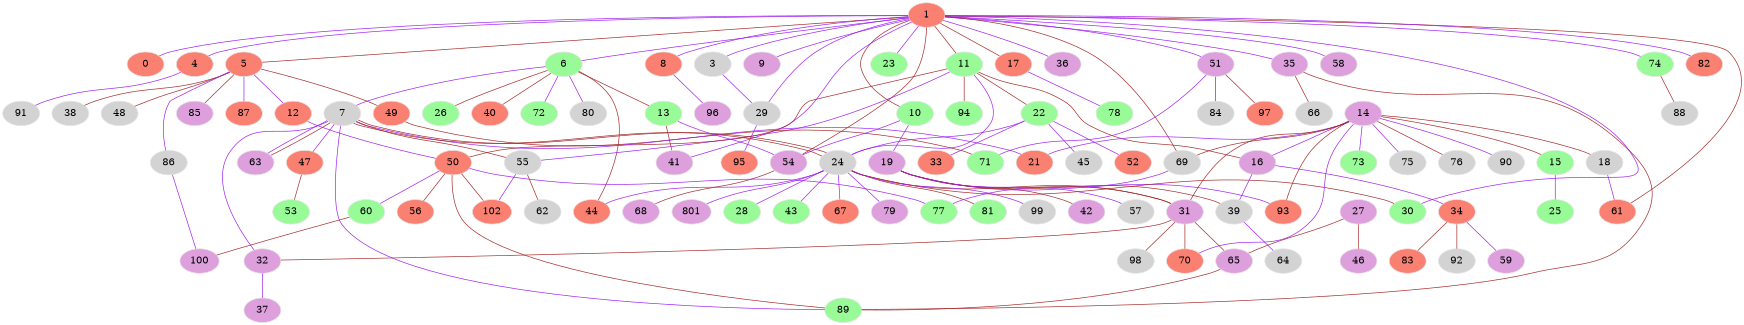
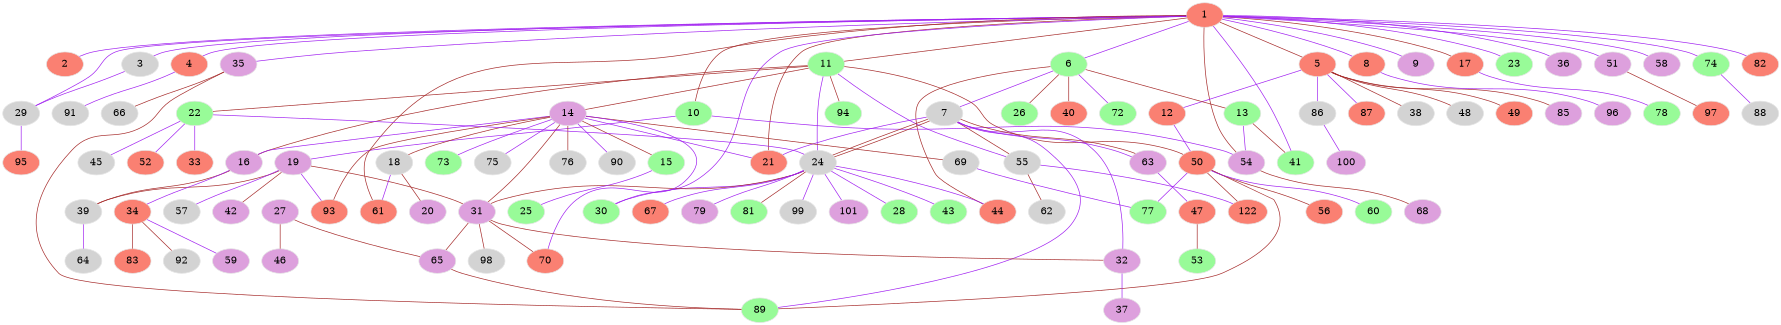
edge "1" -- "69": now "1" -- "21"
node "0": label "0" -> "2"
edge "74" -- "88": color brown -> purple
edge "11" -- "14": added
node "80": removed
node "84": removed
edge "7" -- "47": now "63" -- "47"
node "41": fillcolor plum -> palegreen
node "71": removed
edge "24" -- "30": color brown -> purple
edge "16" -- "39": color purple -> brown
node "20": added
node "102": label "102" -> "122"
node "801": label "801" -> "101"
edge "60" -- "100": removed
